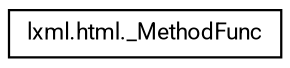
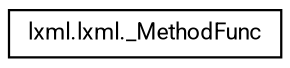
node "lxml.html._MethodFunc": label "lxml.html._MethodFunc" -> "lxml.lxml._MethodFunc"
